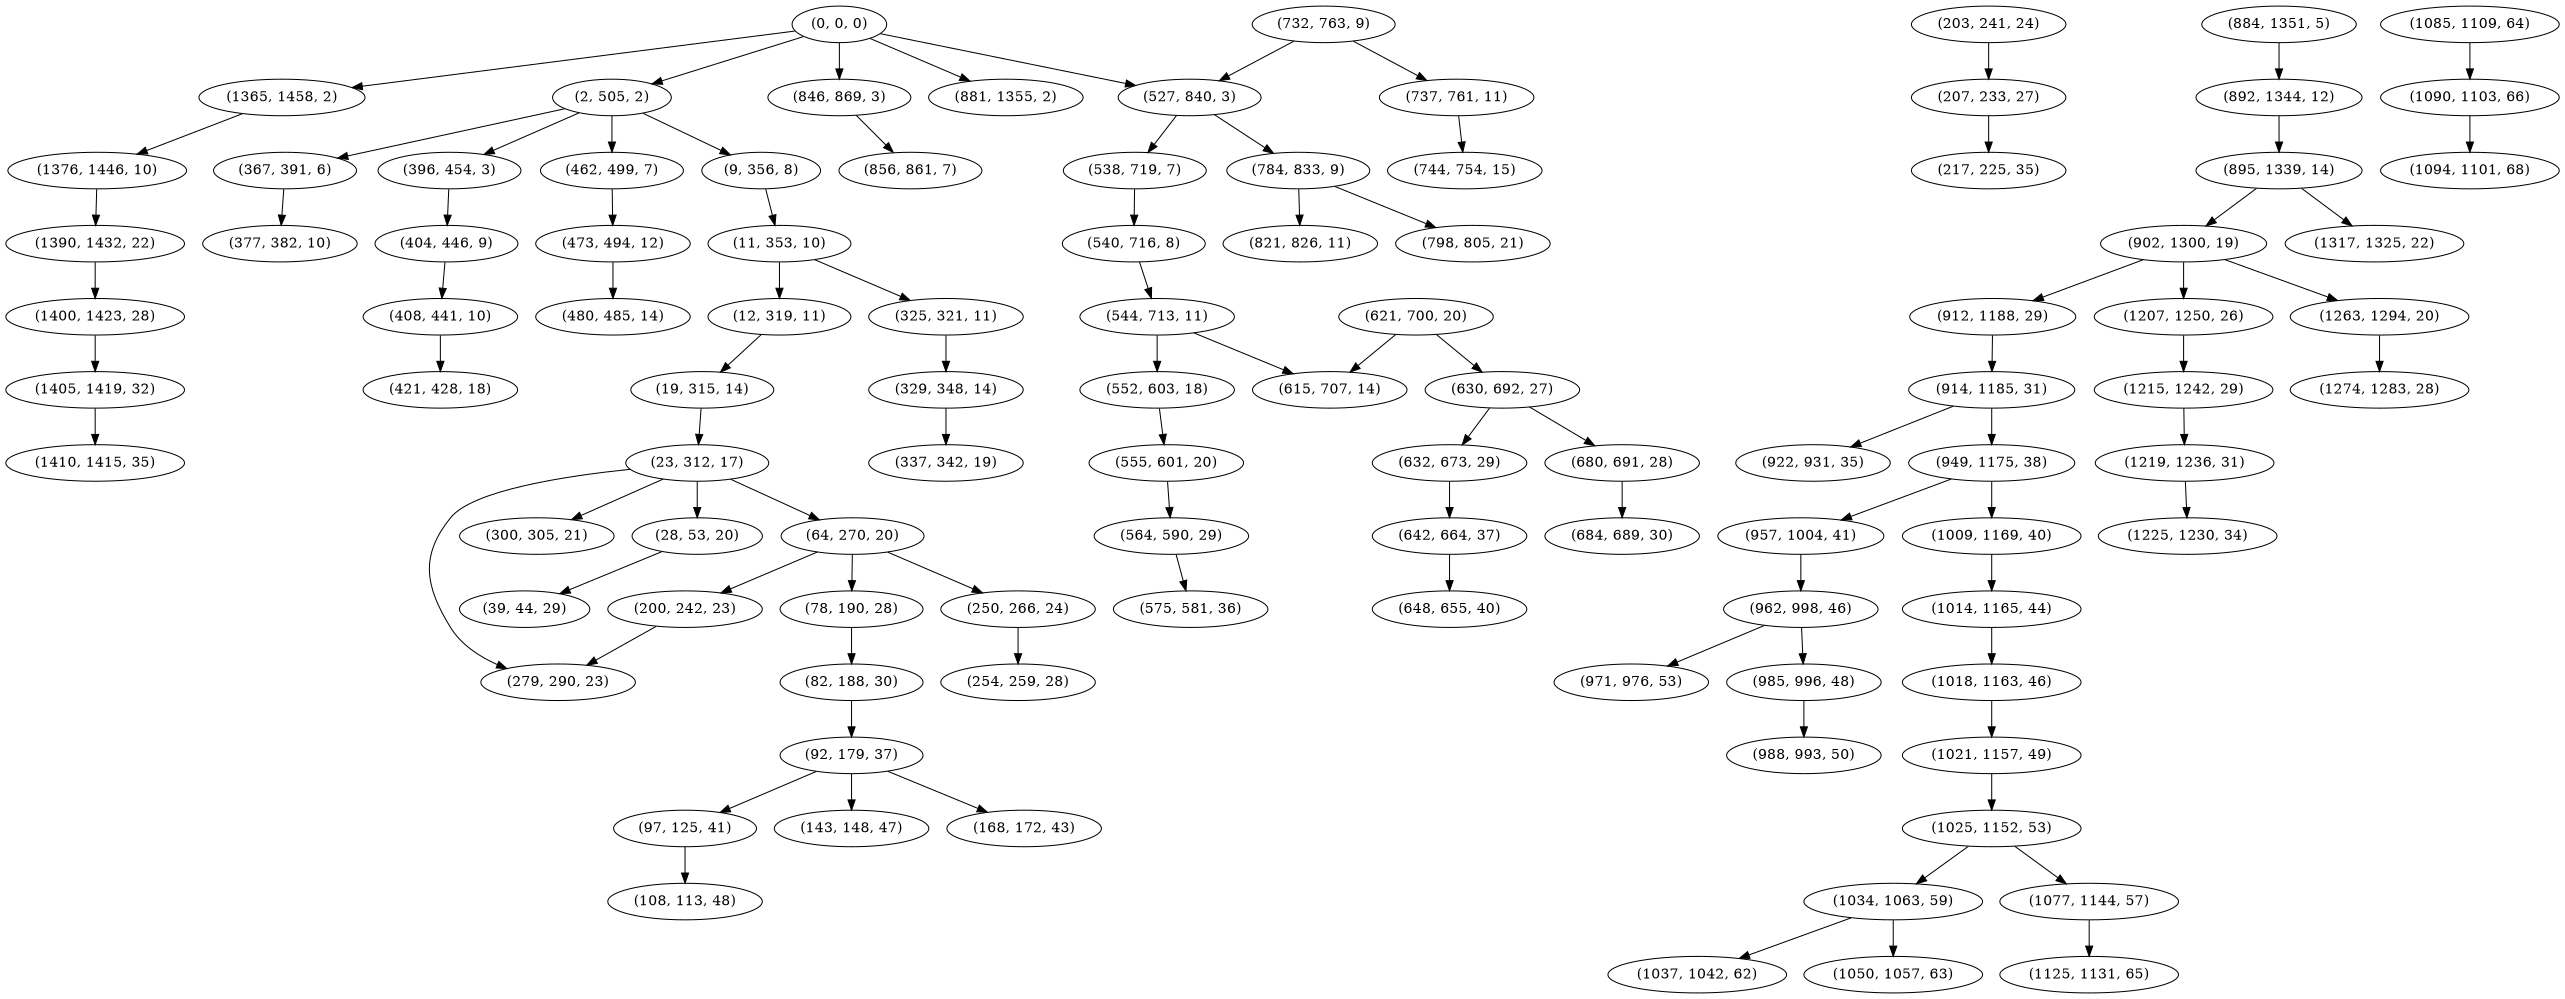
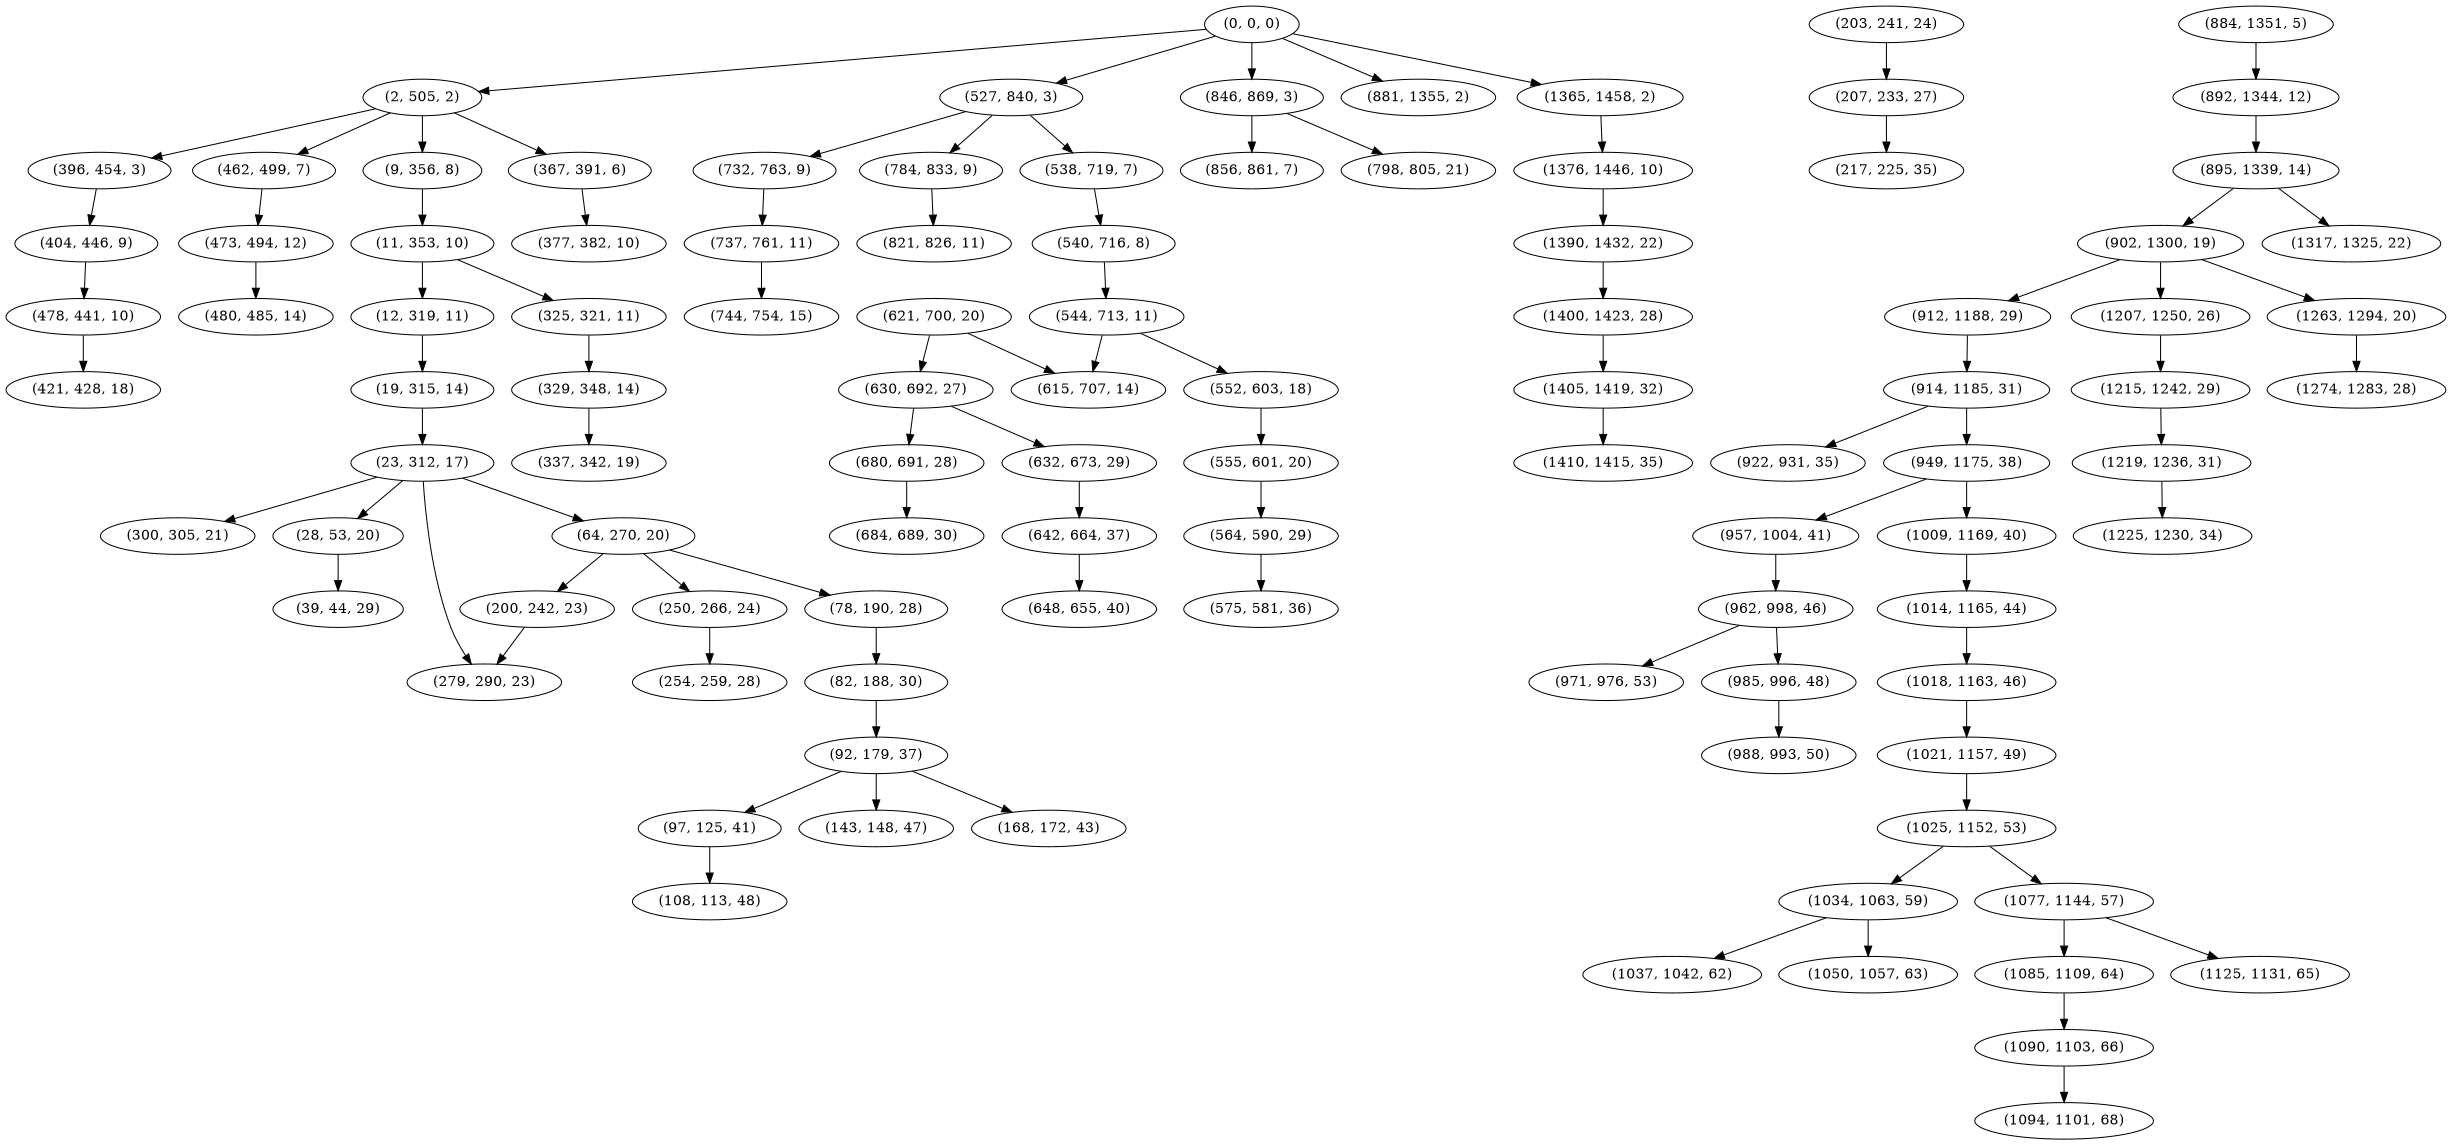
edge "(732, 763, 9)" -> "(527, 840, 3)": reversed
edge "(784, 833, 9)" -> "(798, 805, 21)": now "(846, 869, 3)" -> "(798, 805, 21)"
node "(408, 441, 10)": label "(408, 441, 10)" -> "(478, 441, 10)"
edge "(1077, 1144, 57)" -> "(1085, 1109, 64)": added
